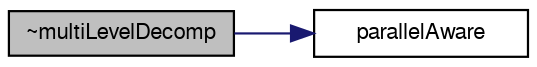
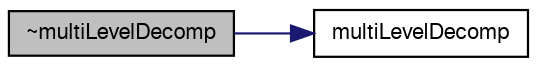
node "parallelAware": label "parallelAware" -> "multiLevelDecomp"
